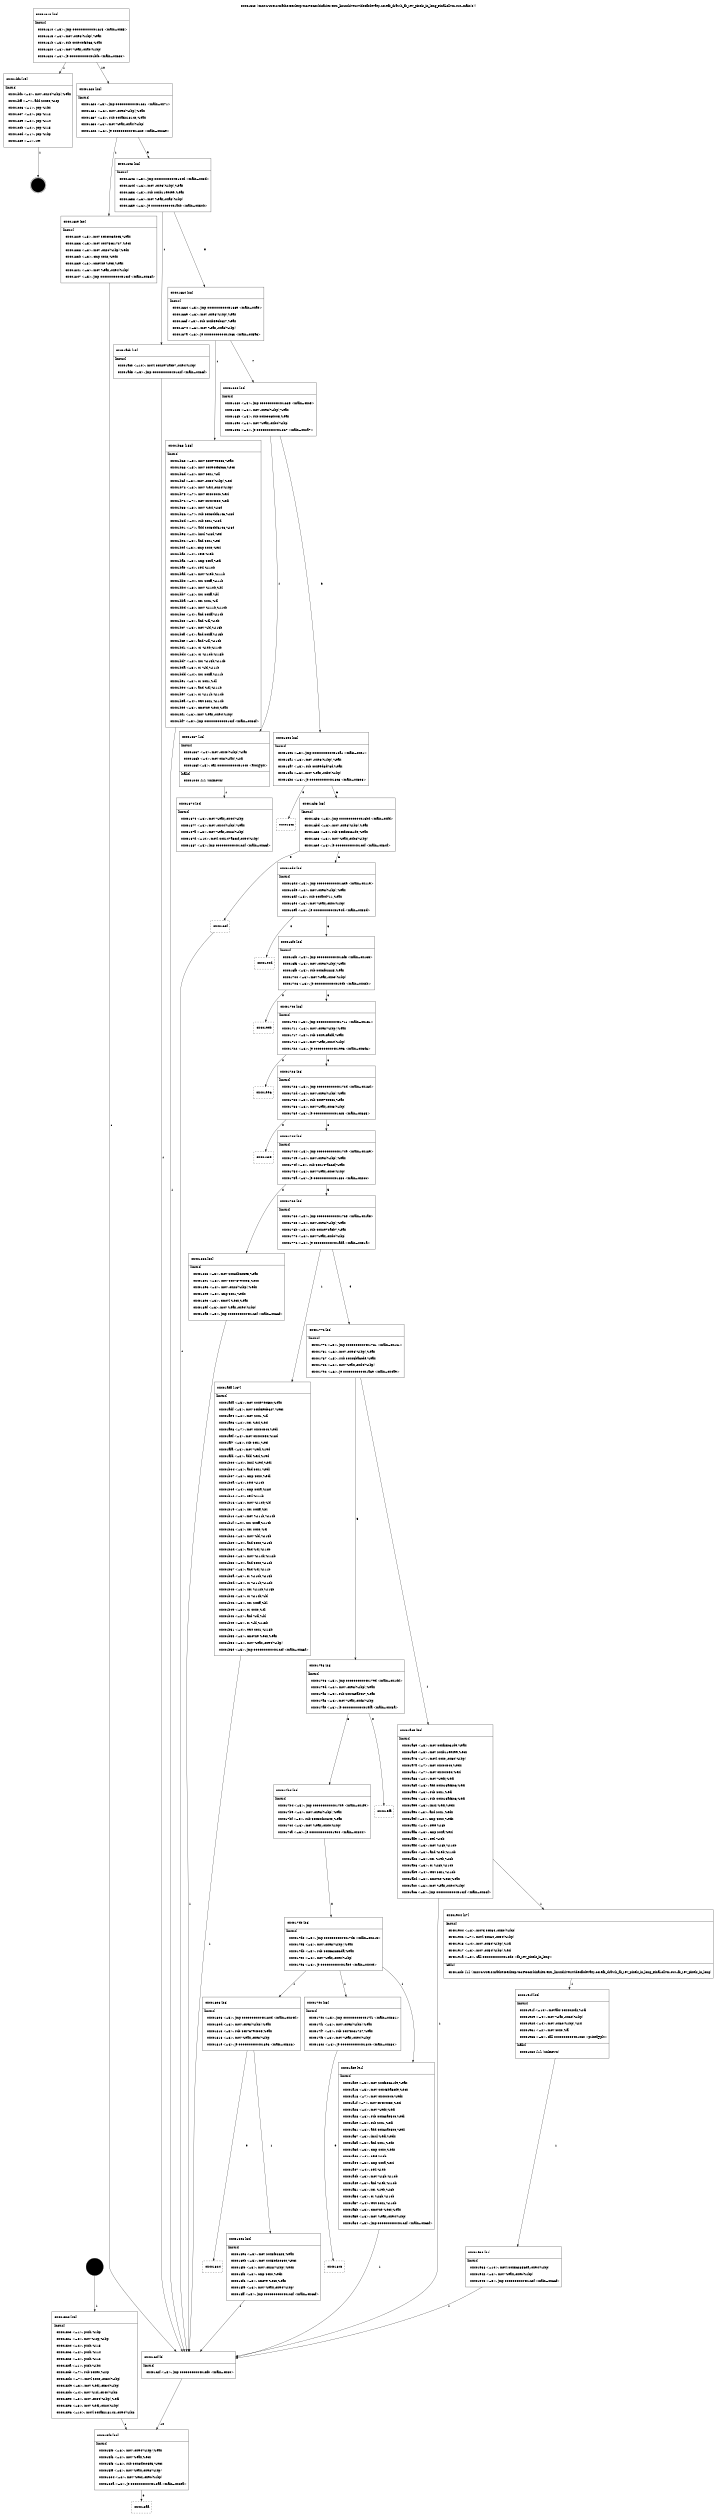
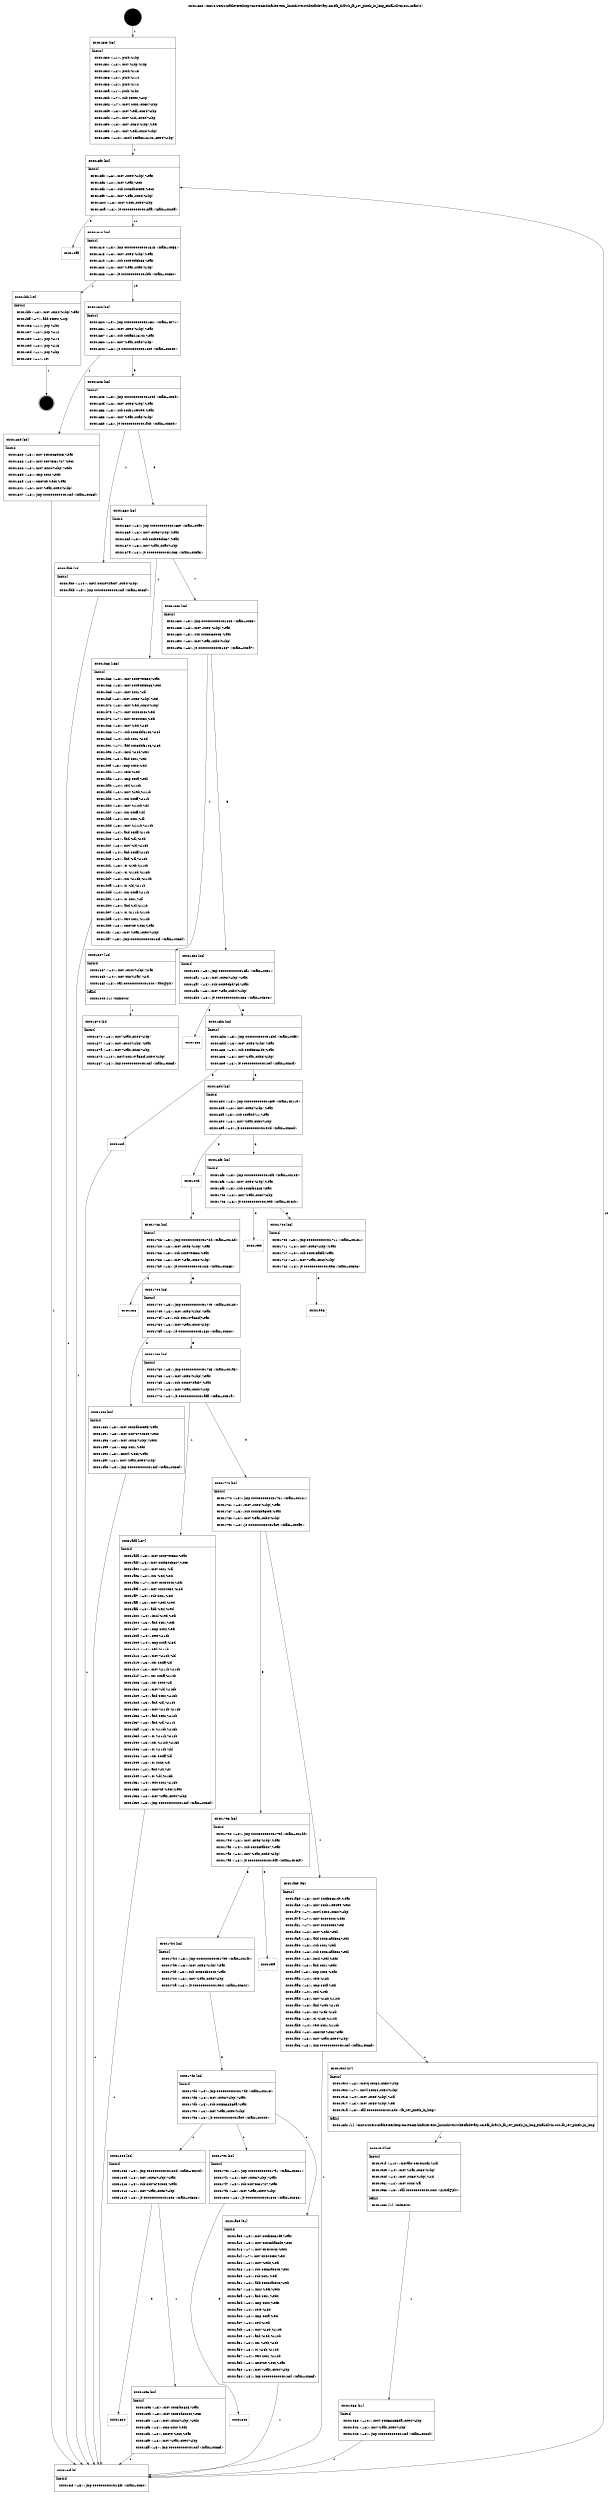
edge "0x4015f0 [32]" -> "0x401610 [28]": added, label "11"
edge "0x40170c [28]" -> "0x401728 [28]": now "0x40194d" -> "0x401728 [28]"
